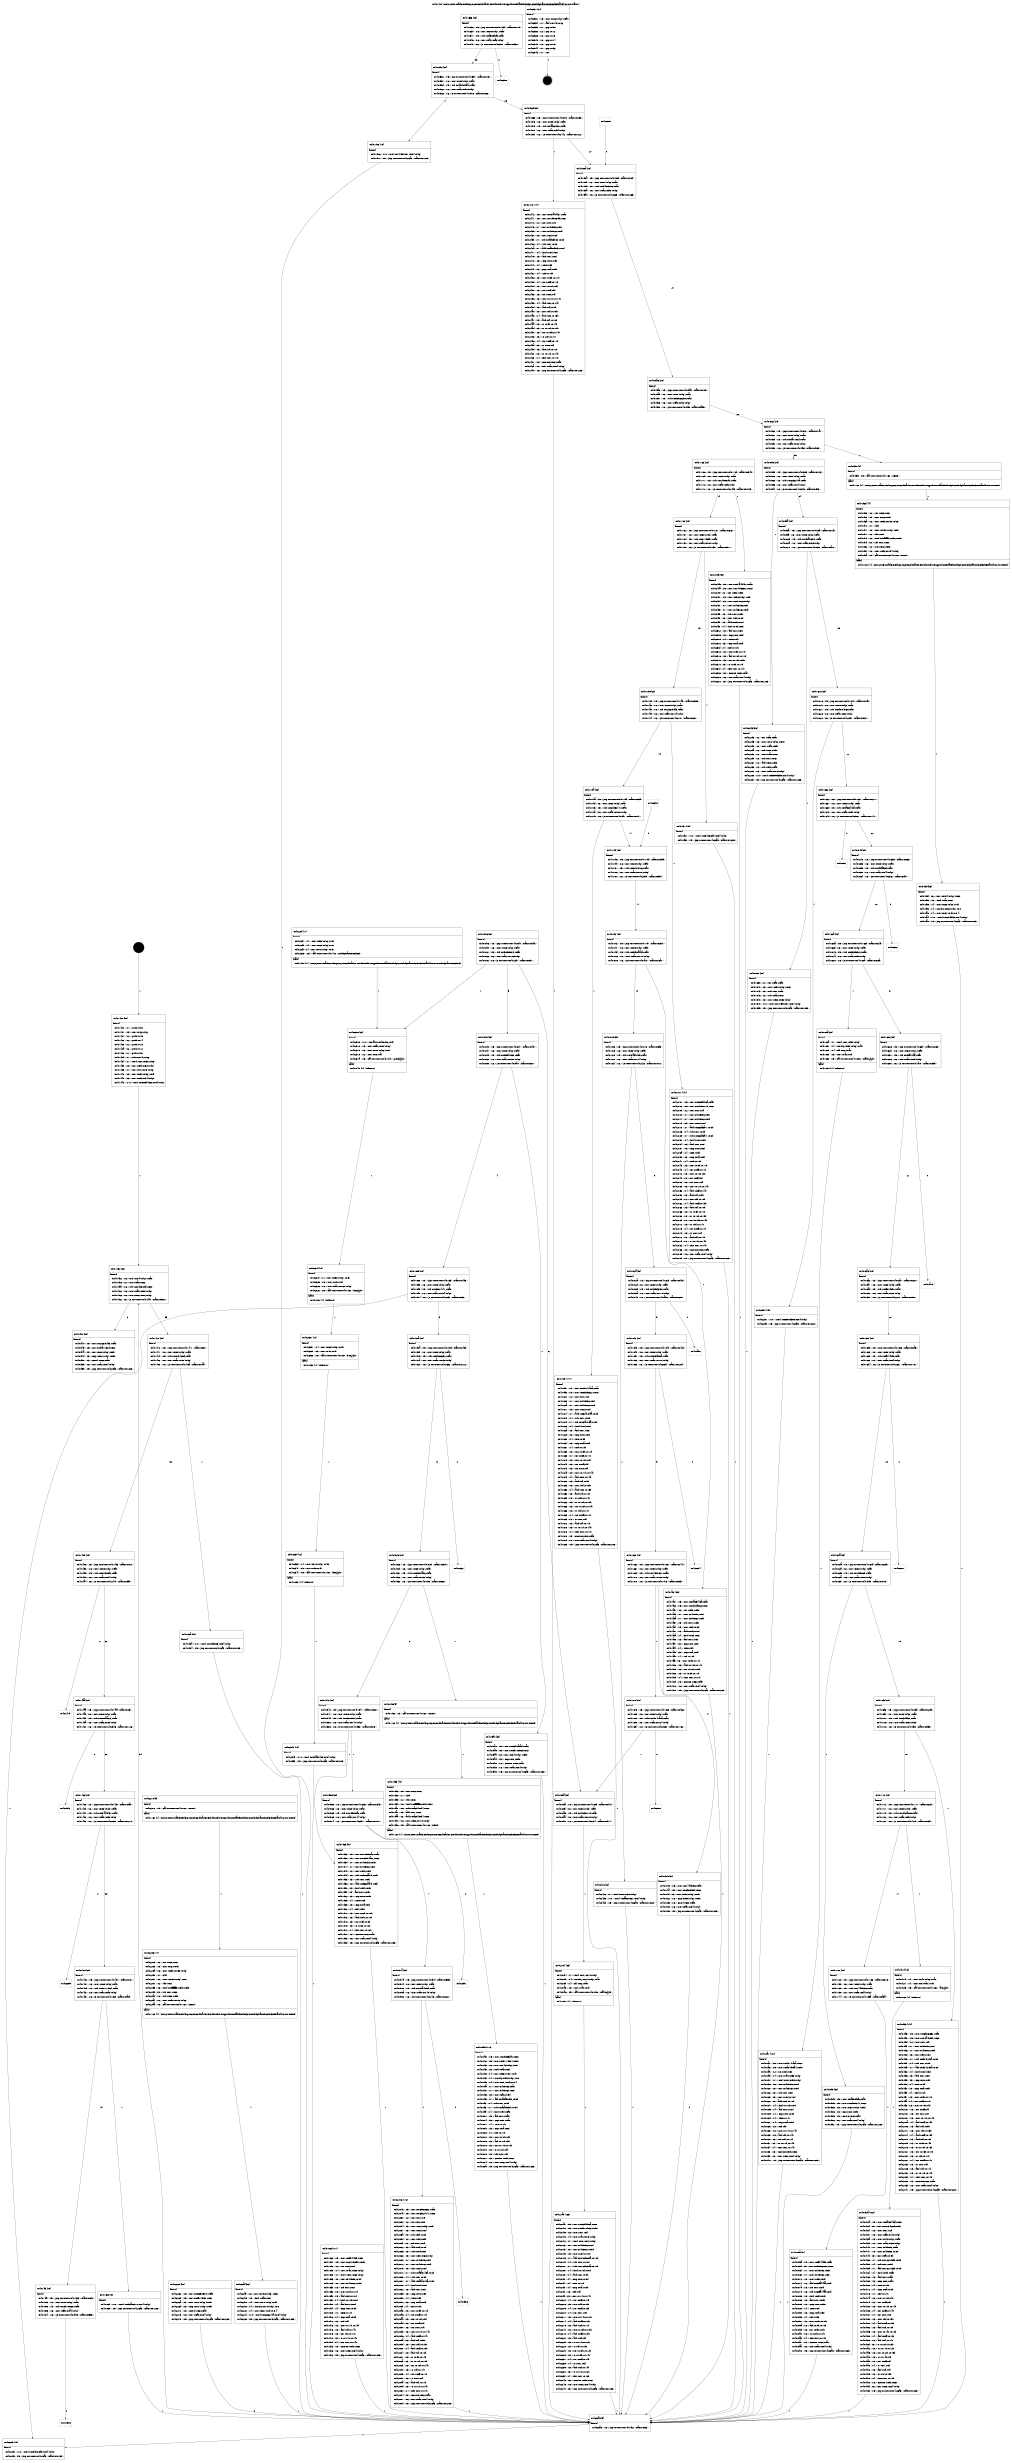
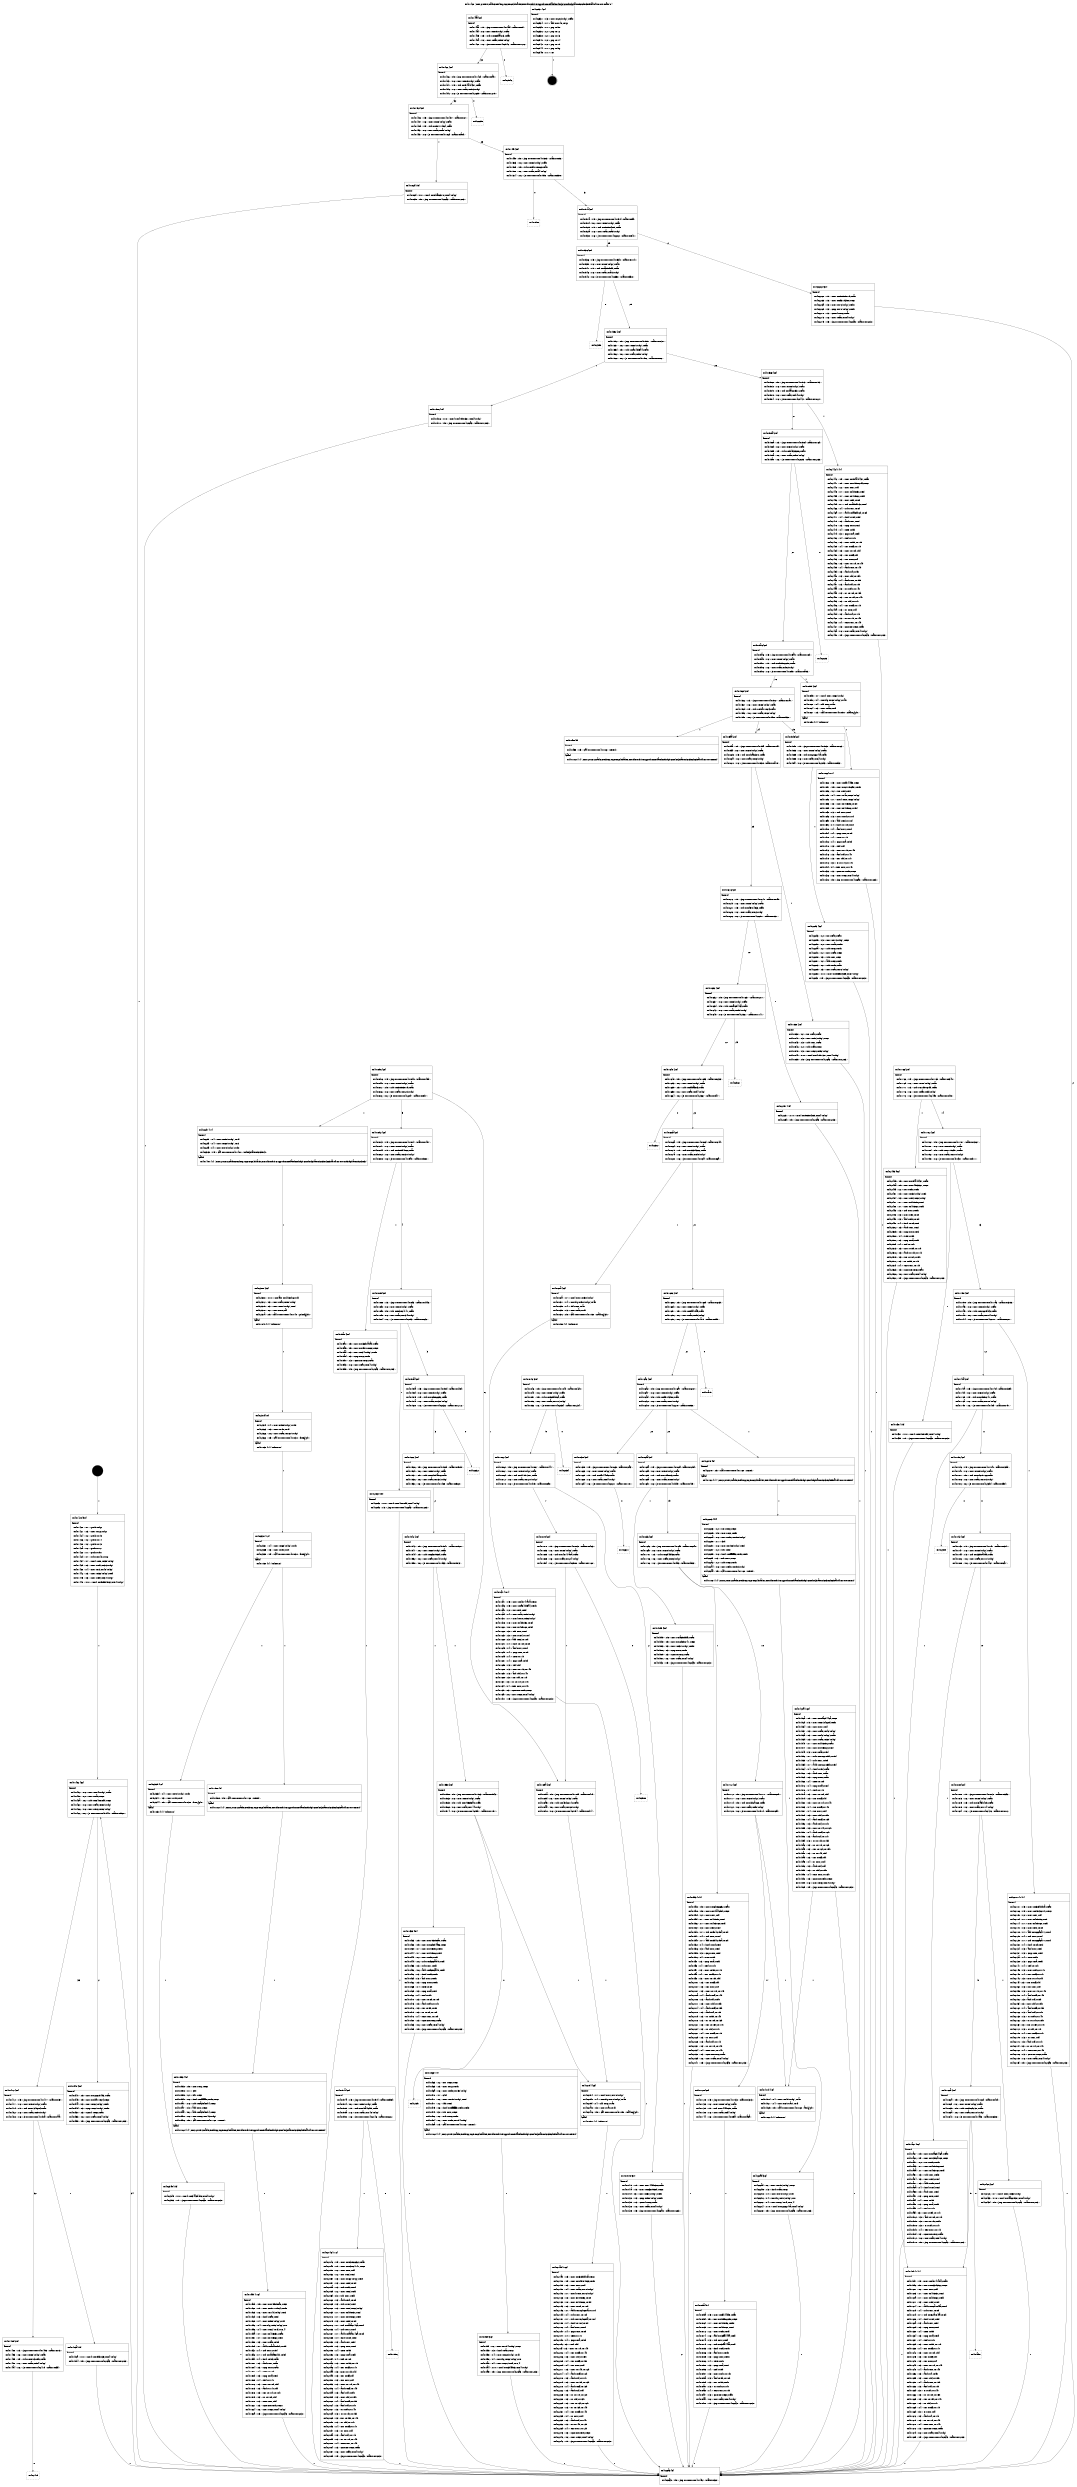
edge "0x402685" -> "0x40158a [28]": reversed
node "0x40151a [28]": added
edge "0x401f5e [5]" -> "0x401f63 [44]": removed, label "1"
edge "0x4015de [28]" -> "0x4015fa [28]": now "0x4015c2 [28]" -> "0x4015fa [28]"
node "0x401eb5 [23]": added
edge "0x4023bd" -> "0x4017d6 [28]": reversed
edge "0x401632 [28]" -> "0x402561": label " 0" -> " 23"
edge "0x4018b6 [28]" -> "0x402308 [23]": now "0x4018b6 [28]" -> "0x4022f7 [17]"
edge "0x40182a [28]" -> "0x401846 [28]": now "0x40182a [28]" -> "0x401bf7 [147]"
edge "0x4016a2 [28]" -> "0x40227e [5]": added, label "1"
edge "0x4016be [28]" -> "0x4016da [28]": now "0x4016a2 [28]" -> "0x4016da [28]"
edge "0x40148e [28]" -> "0x4014aa [28]": removed, label "32"
edge "0x401926 [28]" -> "0x401d8e [5]": now "0x402331 [12]" -> "0x401d8e [5]"
edge "0x40195e [28]" -> "0x40197a [28]": now "0x40195e [28]" -> "0x402194 [23]"
edge "0x401b1d [13]" -> "0x401b2a [160]": reversed
edge "0x4014e2 [28]" -> "0x4014fe [28]": label " 31" -> " 23"
edge "0x4026a3 [5]" -> "0x4020f2 [15]": reversed
